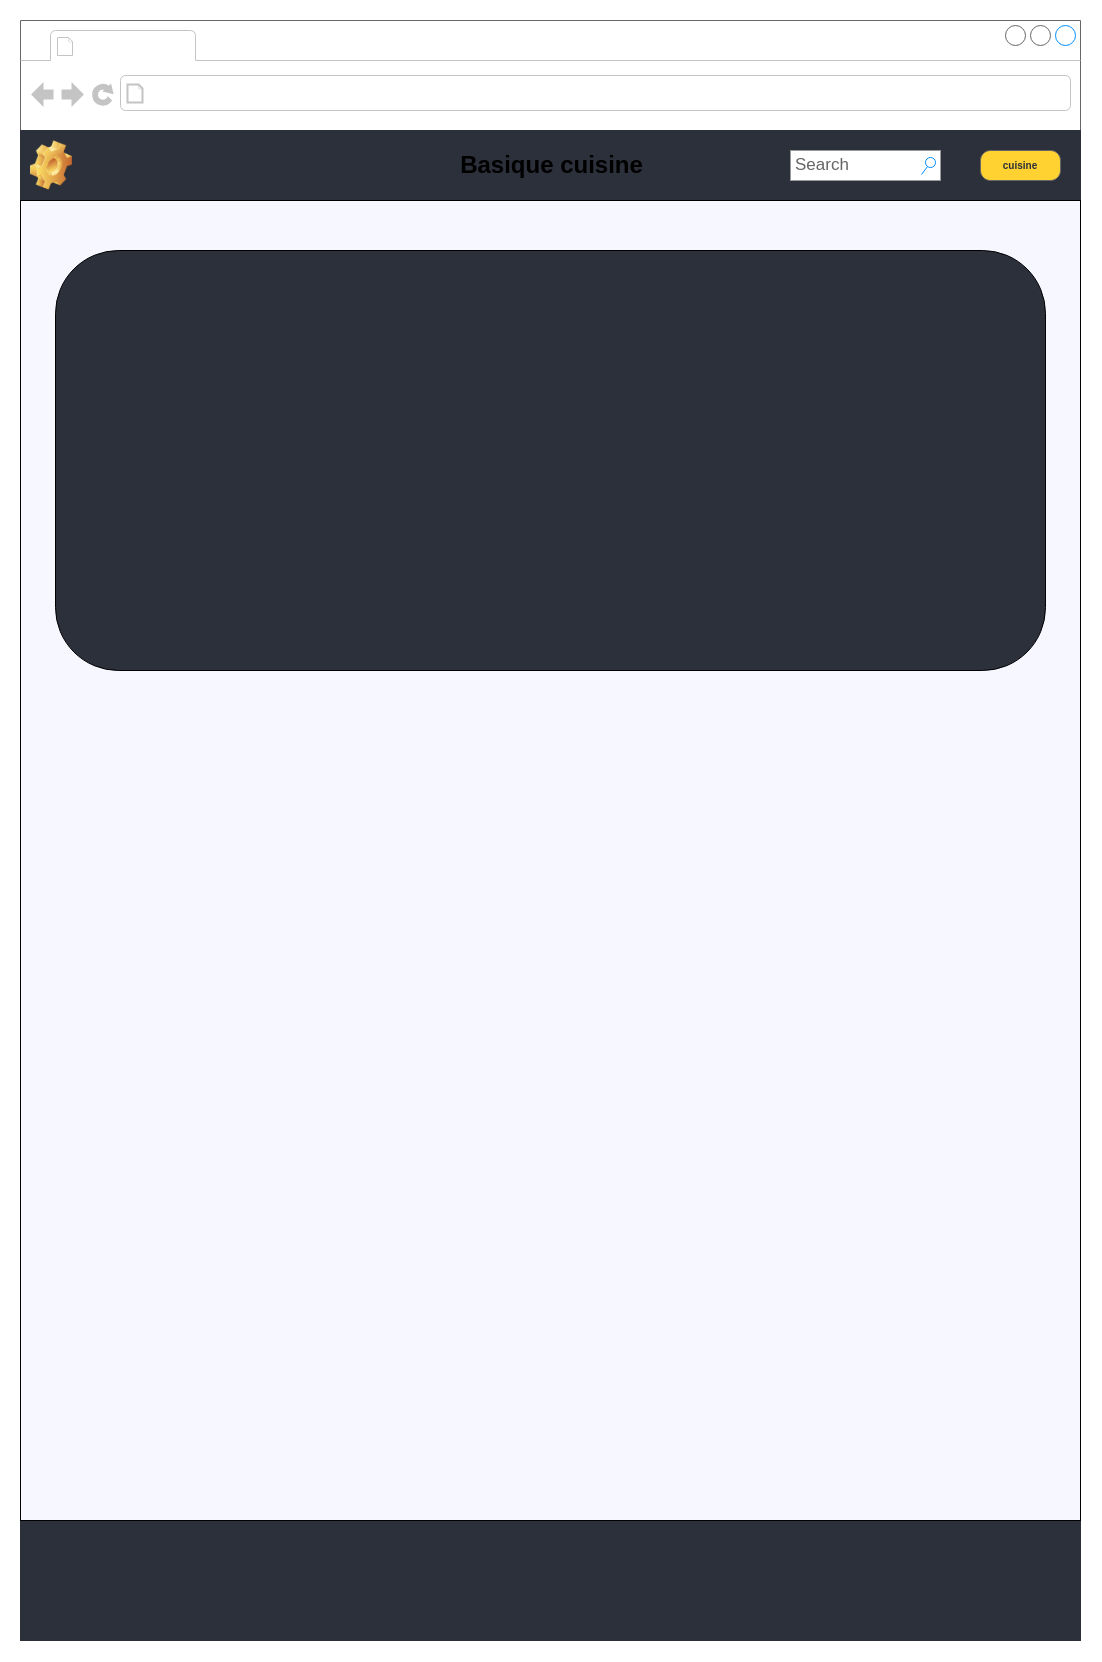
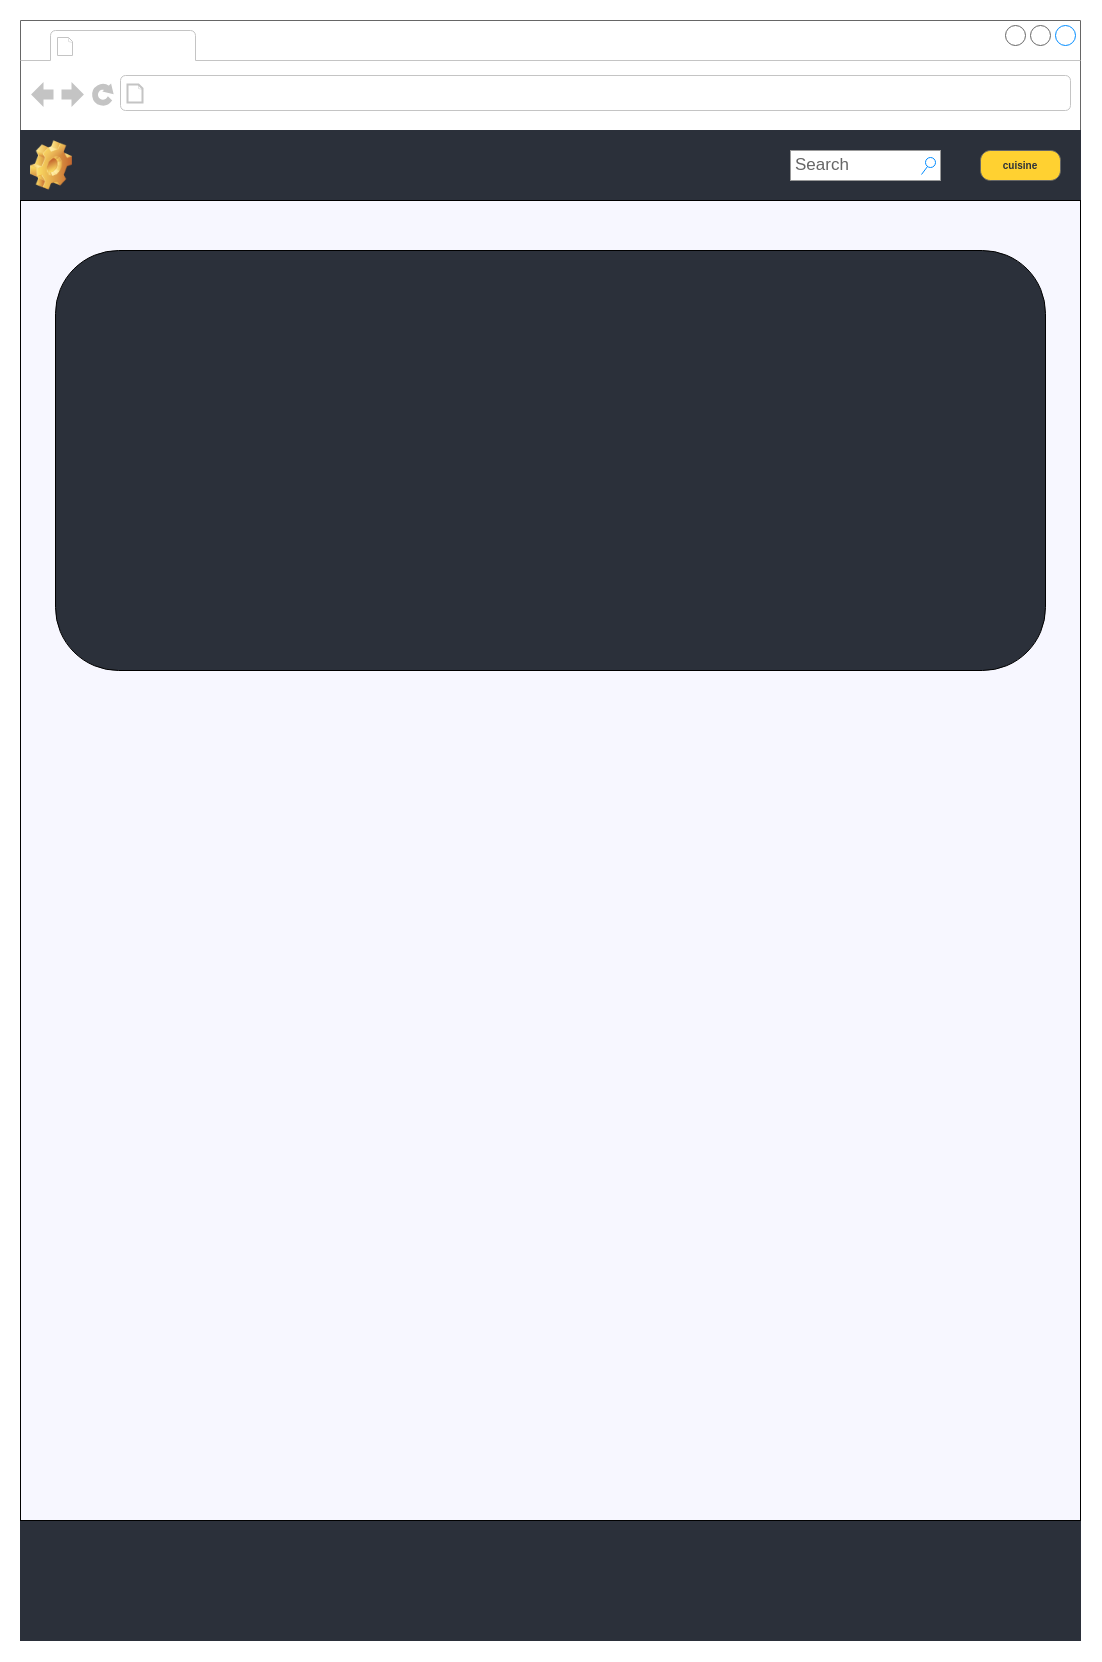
node "Basique cuisine": removed
